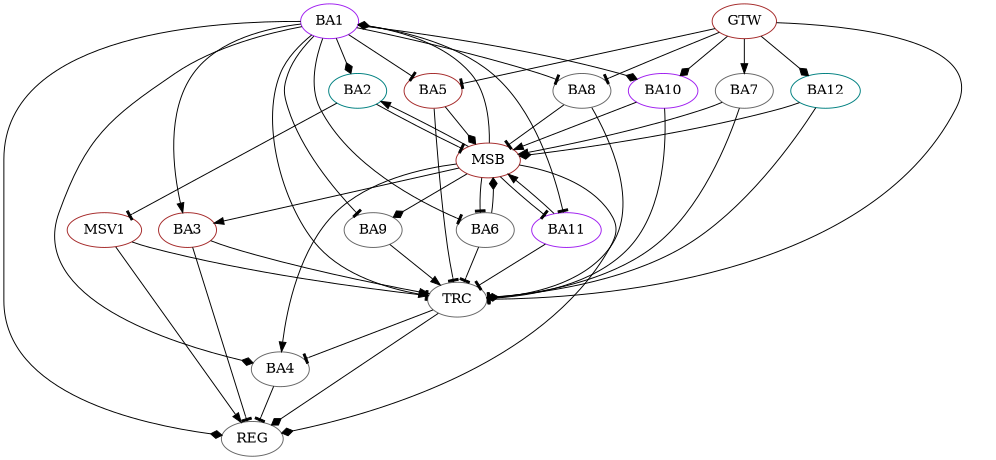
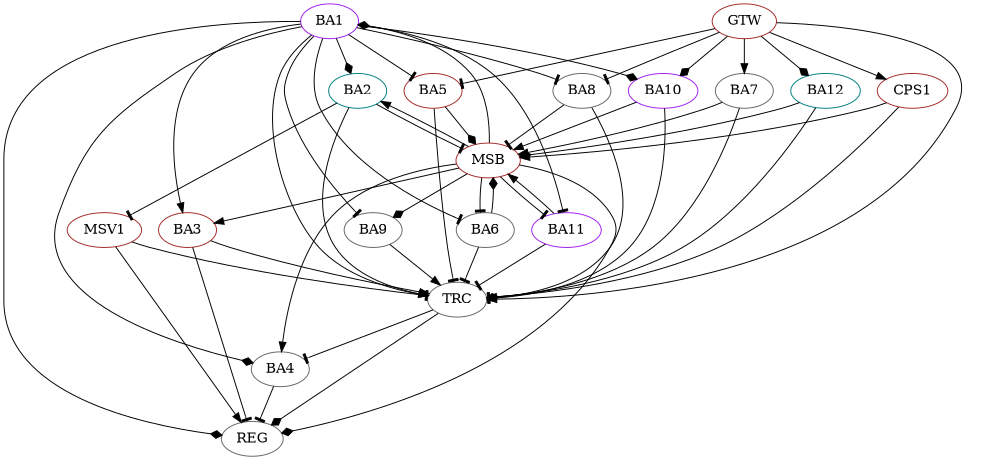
node "CPS1": added
edge "BA2" -> "TRC": added
edge "GTW" -> "TRC": arrowhead tee -> normal
